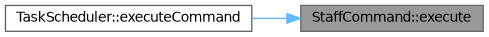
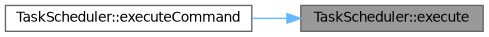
node "StaffCommand::execute": label "StaffCommand::execute" -> "TaskScheduler::execute"
